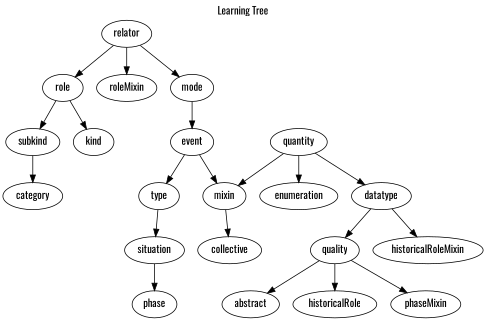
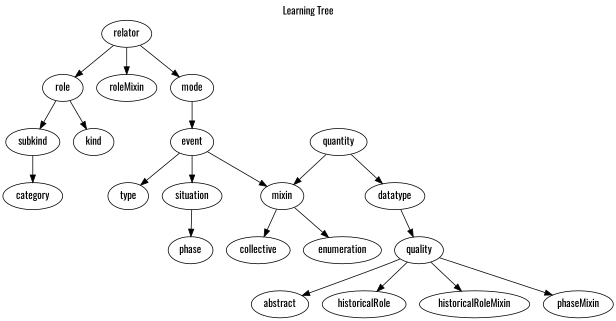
edge "quantity" -> "enumeration": now "mixin" -> "enumeration"
edge "type" -> "situation": now "event" -> "situation"
edge "datatype" -> "historicalRoleMixin": now "quality" -> "historicalRoleMixin"
